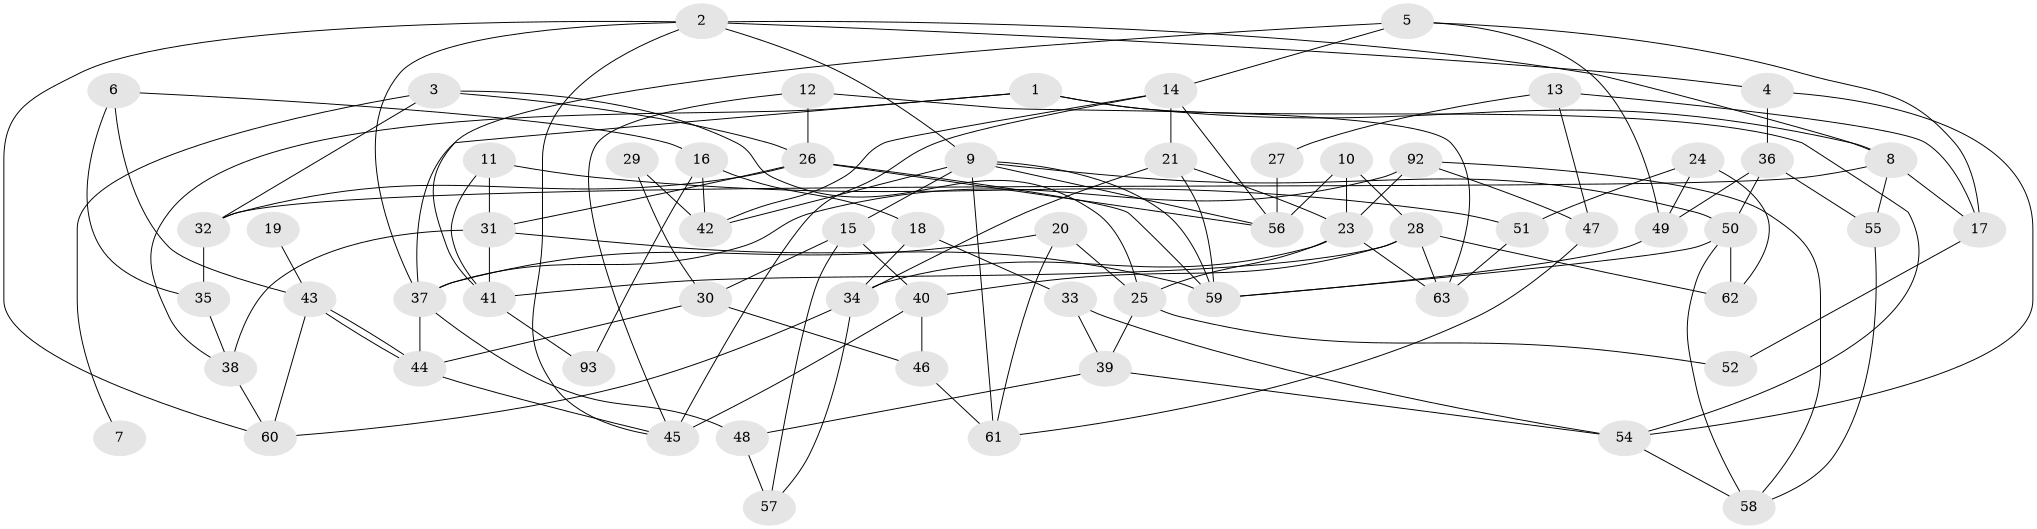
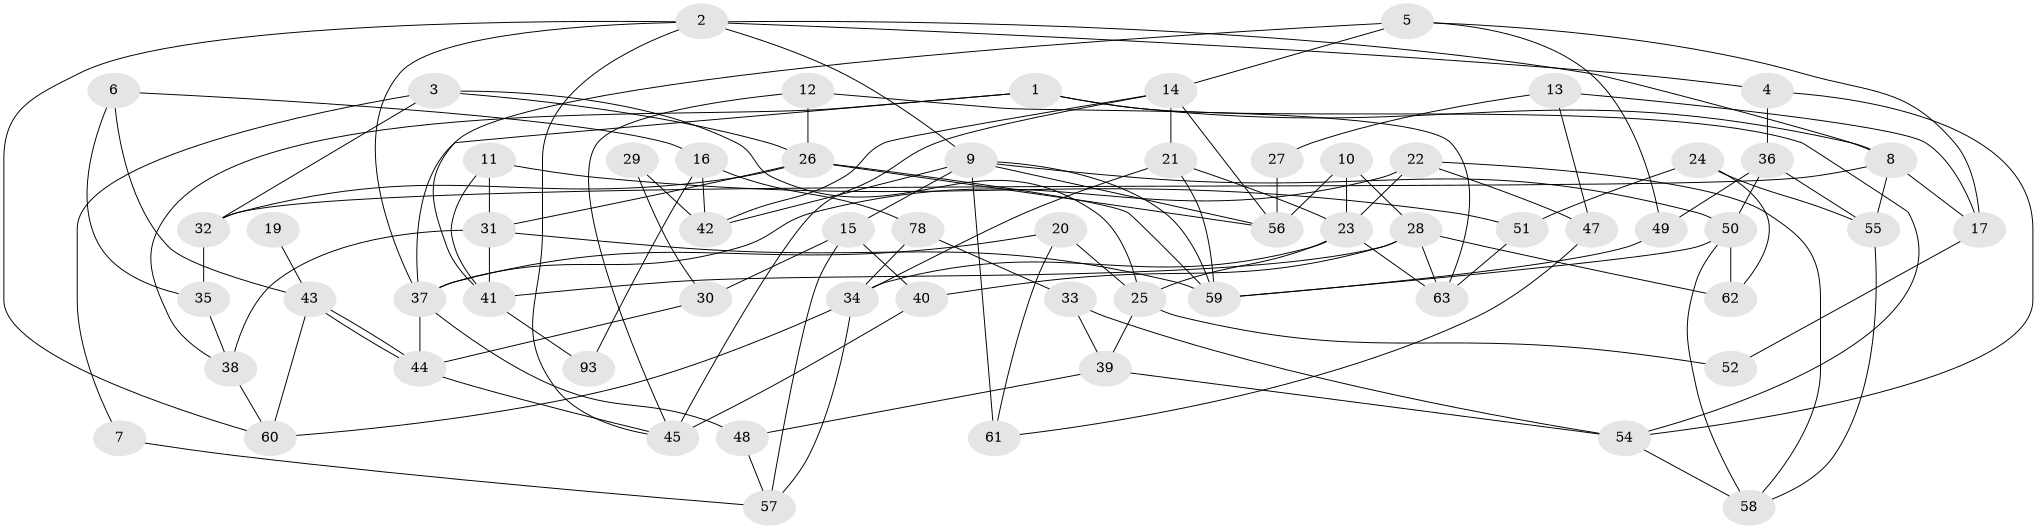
node "92": label "92" -> "22"
edge "24" -- "49": now "24" -- "55"
node "18": label "18" -> "78"
node "46": removed
edge "7" -- "57": added
